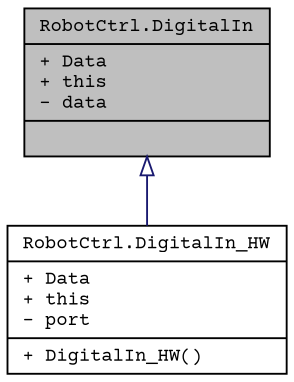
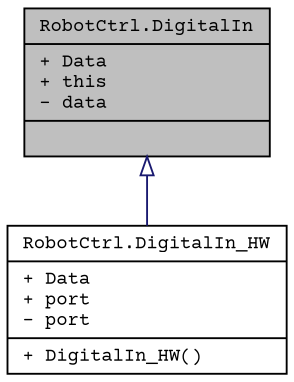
node "RobotCtrl.DigitalIn_HW": text "+ this" -> "+ port"
